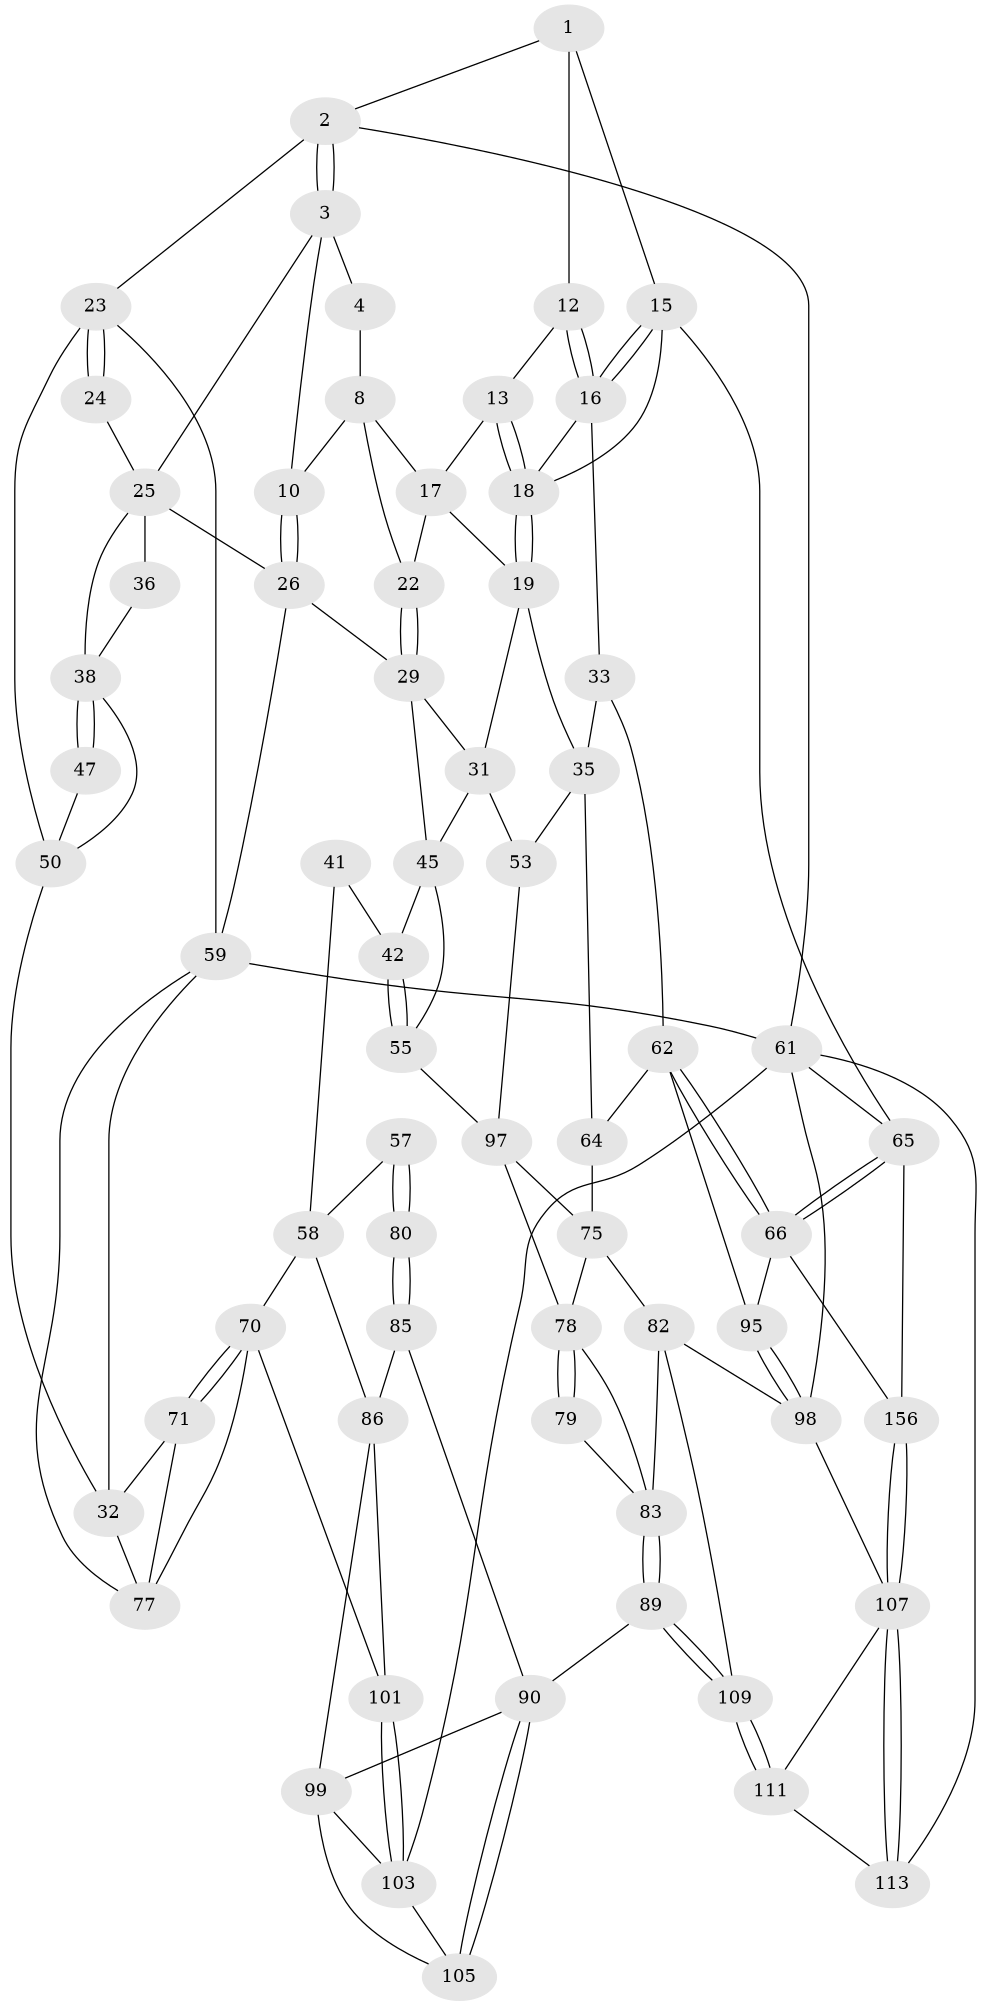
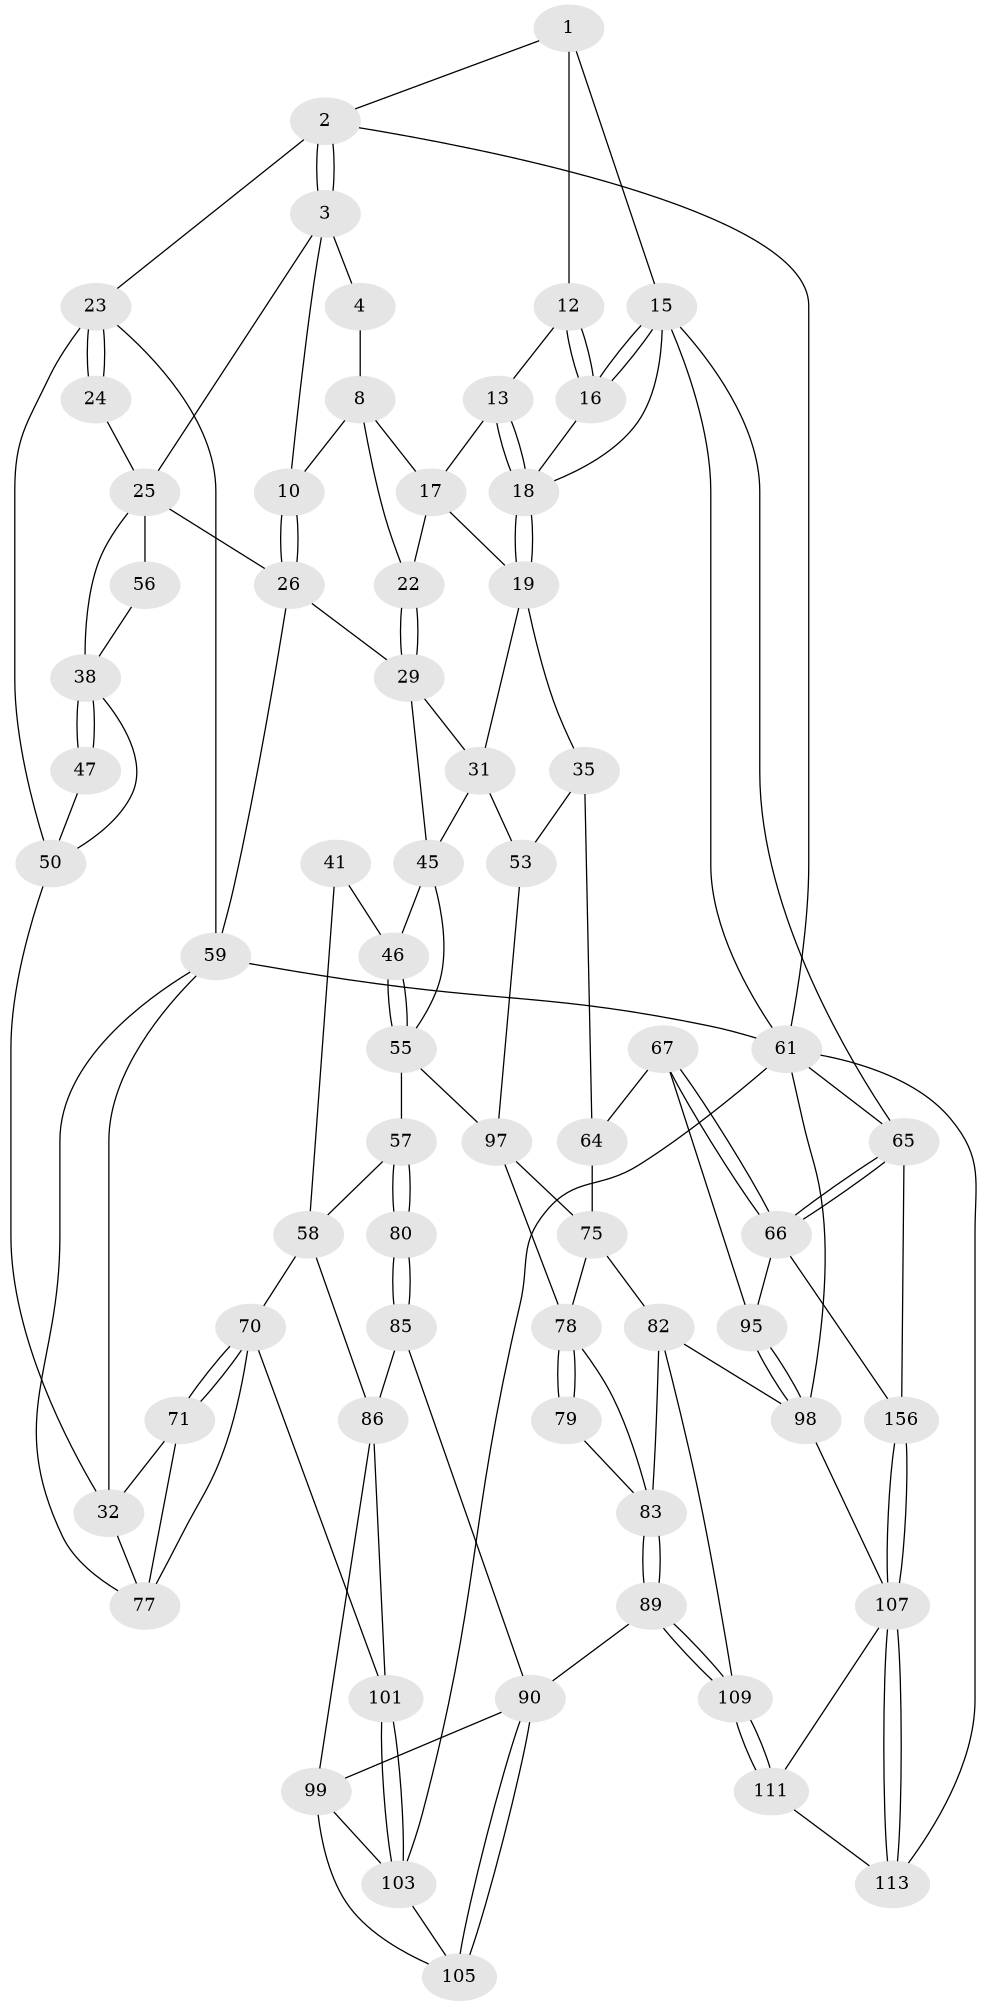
node "36": label "36" -> "56"
node "33": removed
edge "15" -- "61": added
node "42": label "42" -> "46"
node "62": label "62" -> "67"
edge "55" -- "57": added
